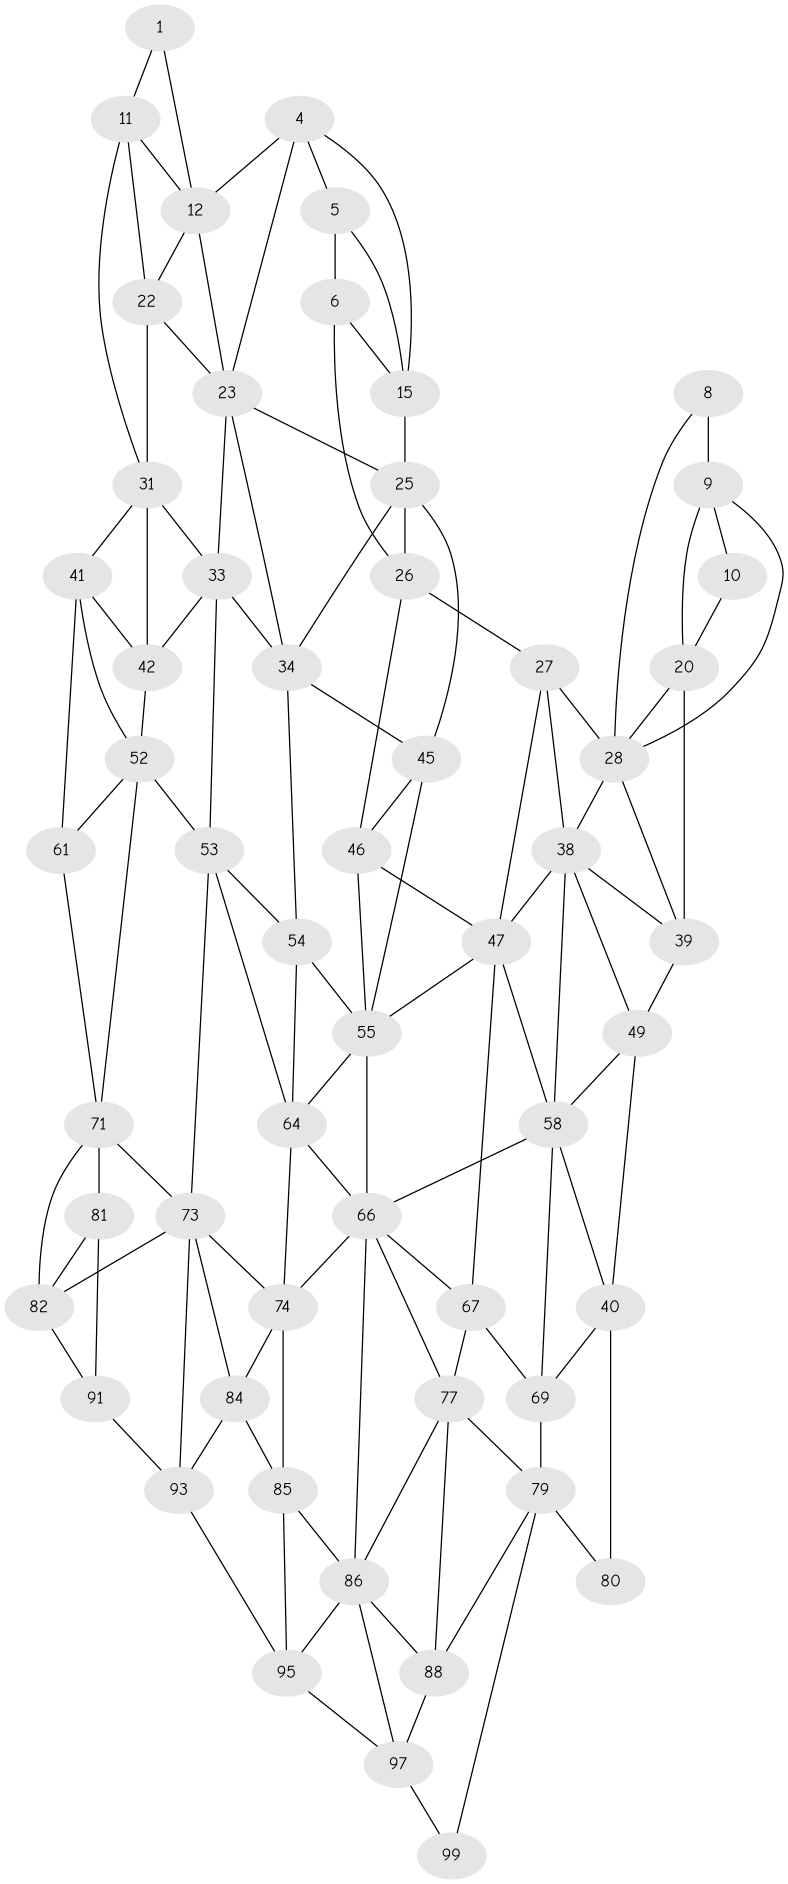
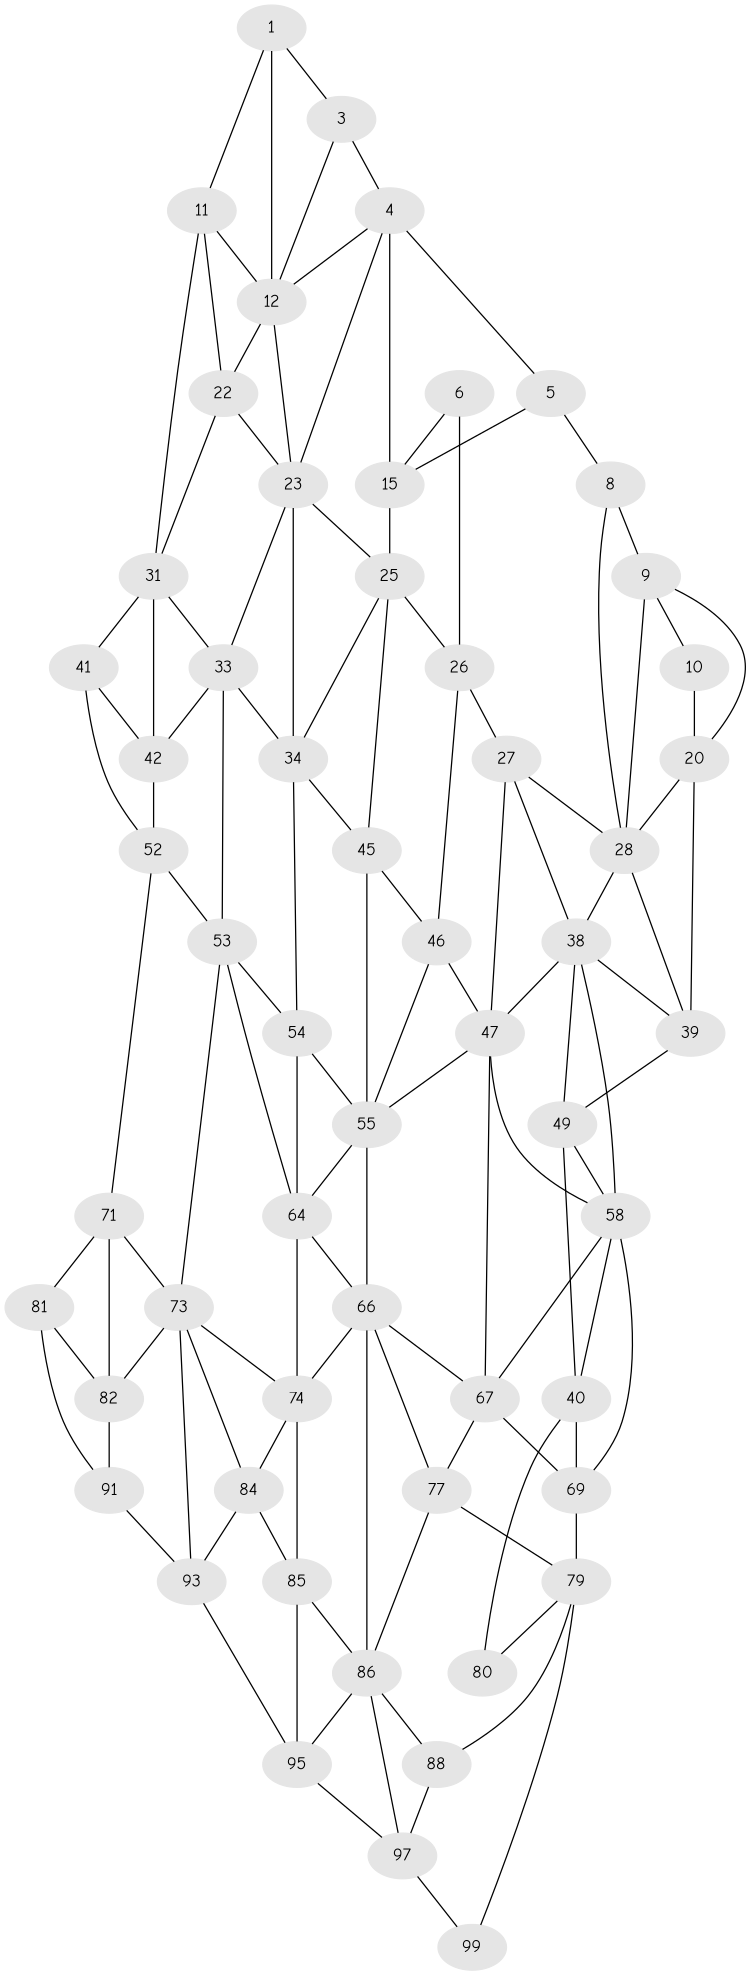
node "3": added
edge "5" -- "6": now "5" -- "8"
node "61": removed
edge "58" -- "66": now "58" -- "67"
edge "77" -- "88": removed
